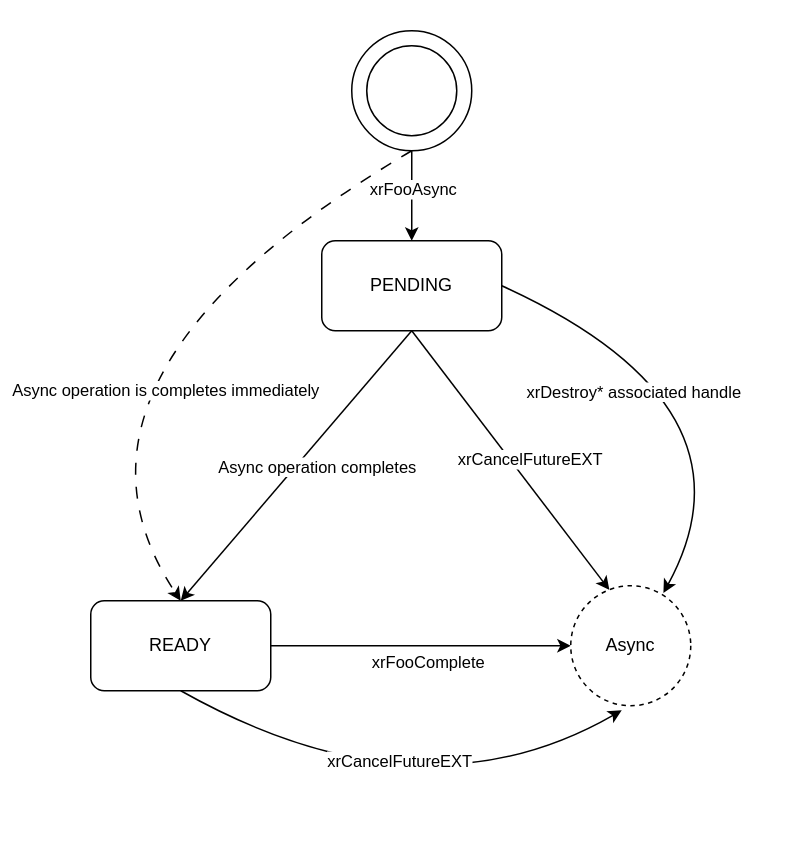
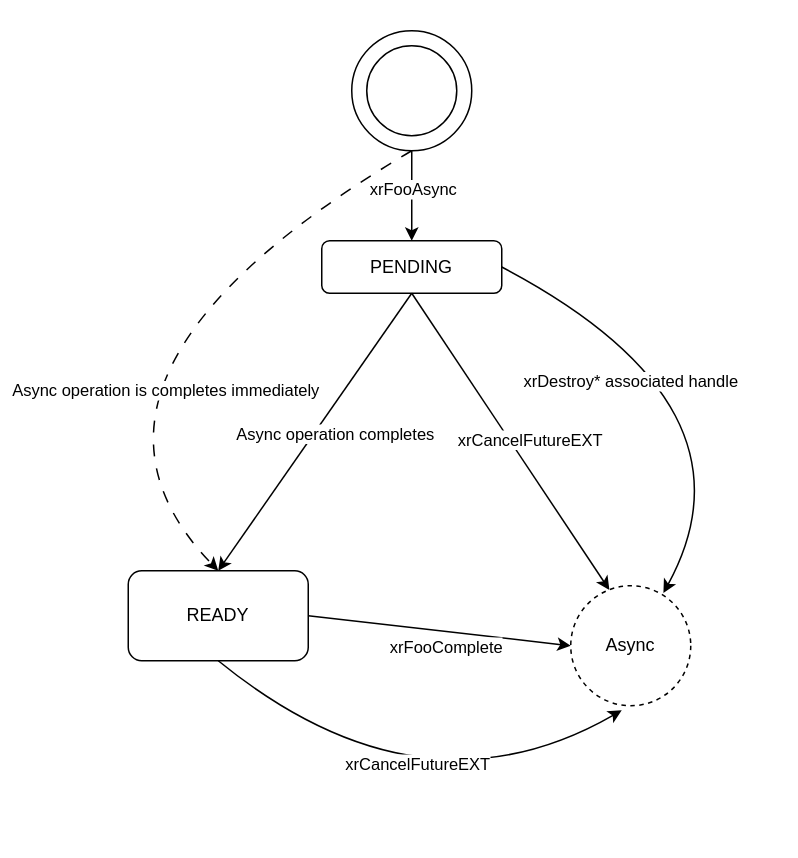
node "PENDING": size 180x90 -> 180x53
node "READY": moved (181, 646) -> (218, 616)
